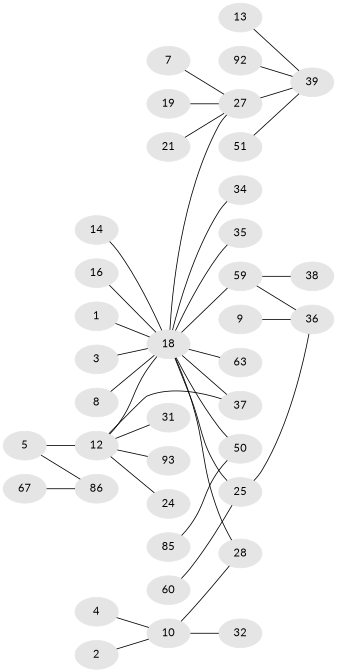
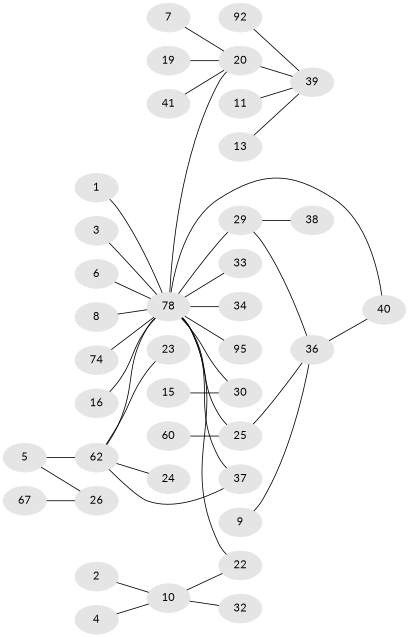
node "27": label "27" -> "20"
node "21": label "21" -> "41"
node "51": label "51" -> "11"
node "14": label "14" -> "74"
node "35": label "35" -> "95"
node "6": added
node "59": label "59" -> "29"
node "40": added
node "18": label "18" -> "78"
node "63": label "63" -> "33"
node "31": removed
node "12": label "12" -> "62"
node "50": label "50" -> "30"
node "93": label "93" -> "23"
node "86": label "86" -> "26"
node "85": label "85" -> "15"
node "28": label "28" -> "22"
